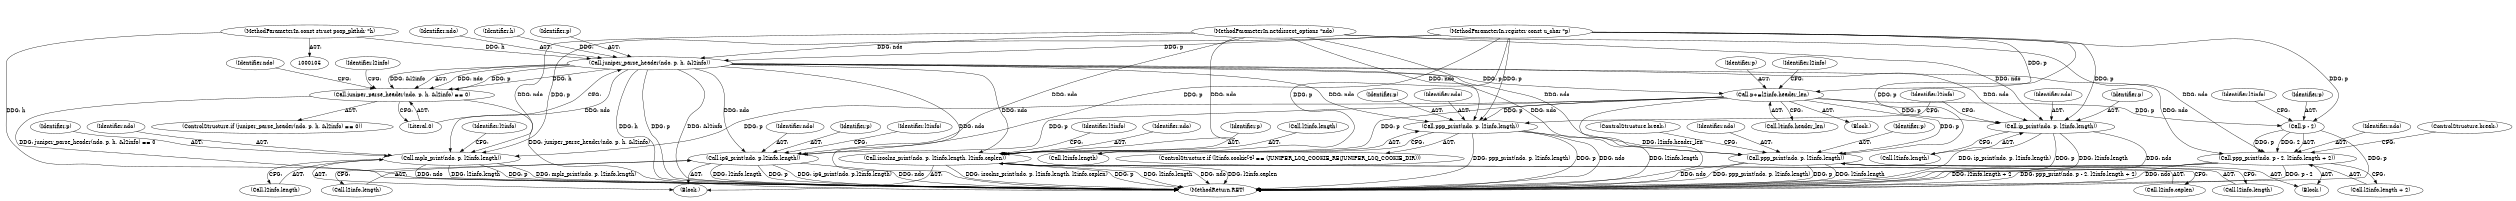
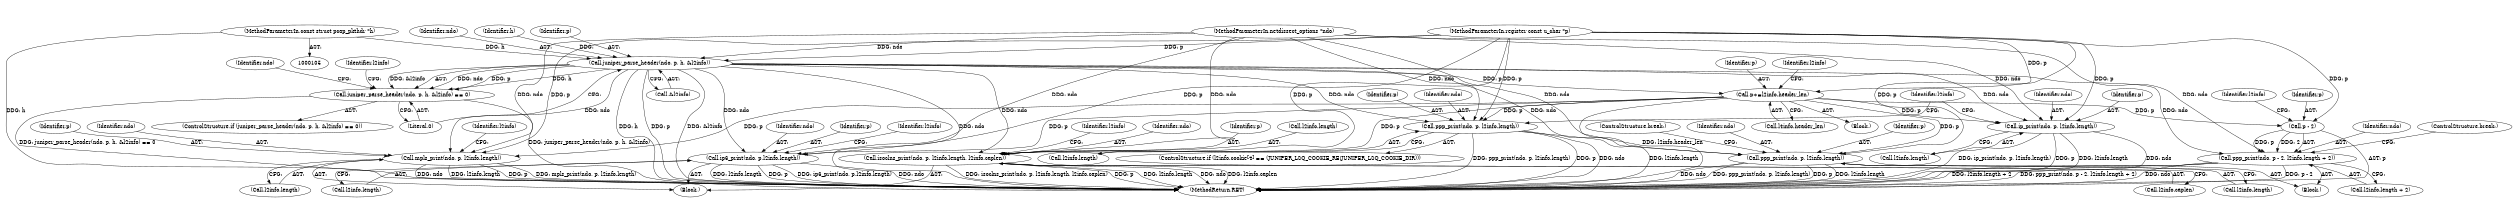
node "(Call,&l2info)": added
edge "(Call,p - 2)" -> "(MethodReturn,RET)": label "DDG: p" -> "AST: p"
